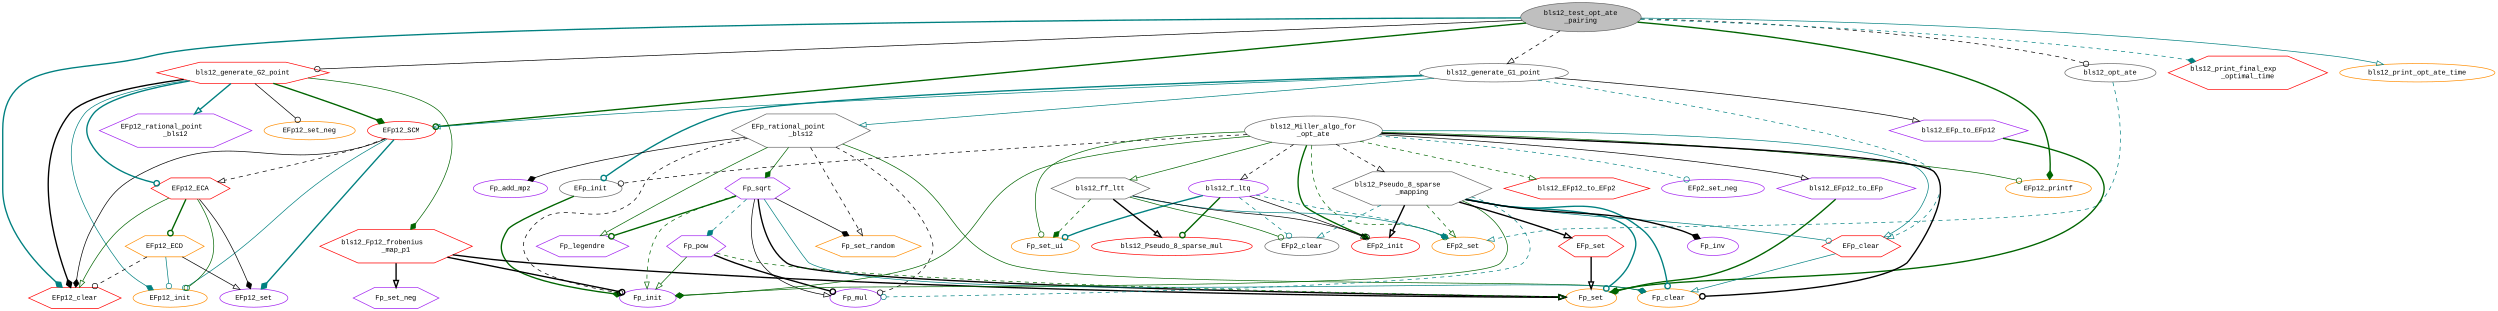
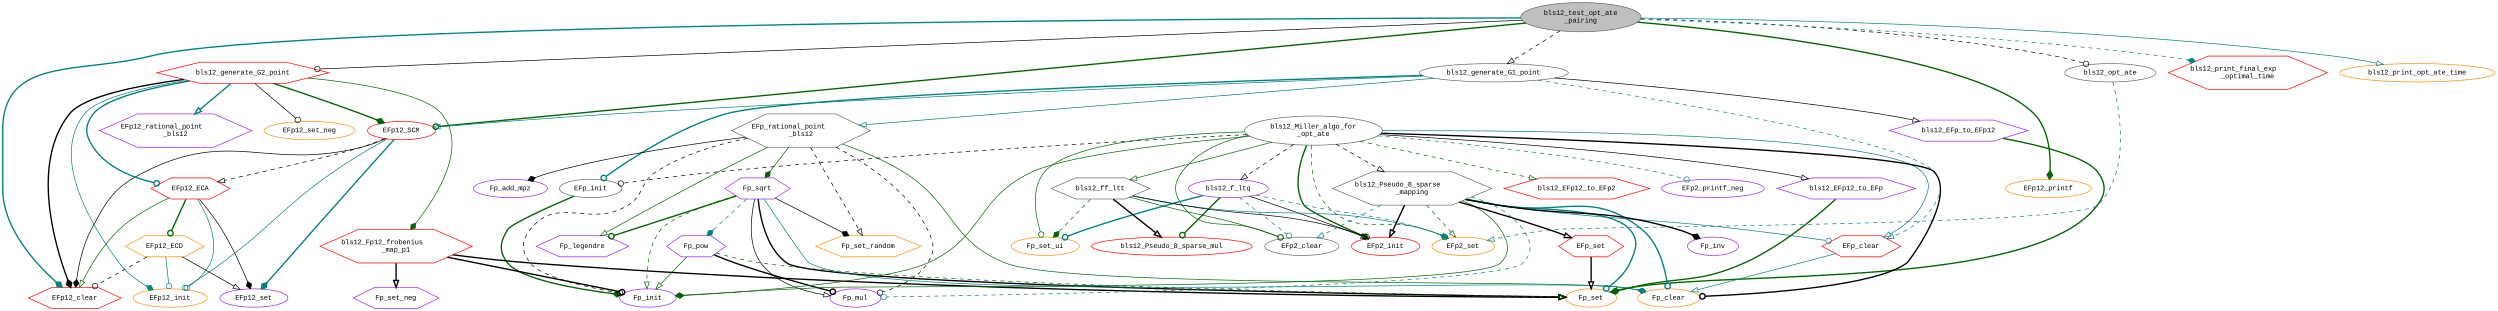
edge "bls12_Miller_algo_for _opt_ate" -> "EFp12_printf": now "bls12_Miller_algo_for _opt_ate" -> "EFp2_clear"
node "EFp2_set_neg": label "EFp2_set_neg" -> "EFp2_printf_neg"
edge "EFp12_ECA" -> "EFp12_init": color darkgreen -> teal
